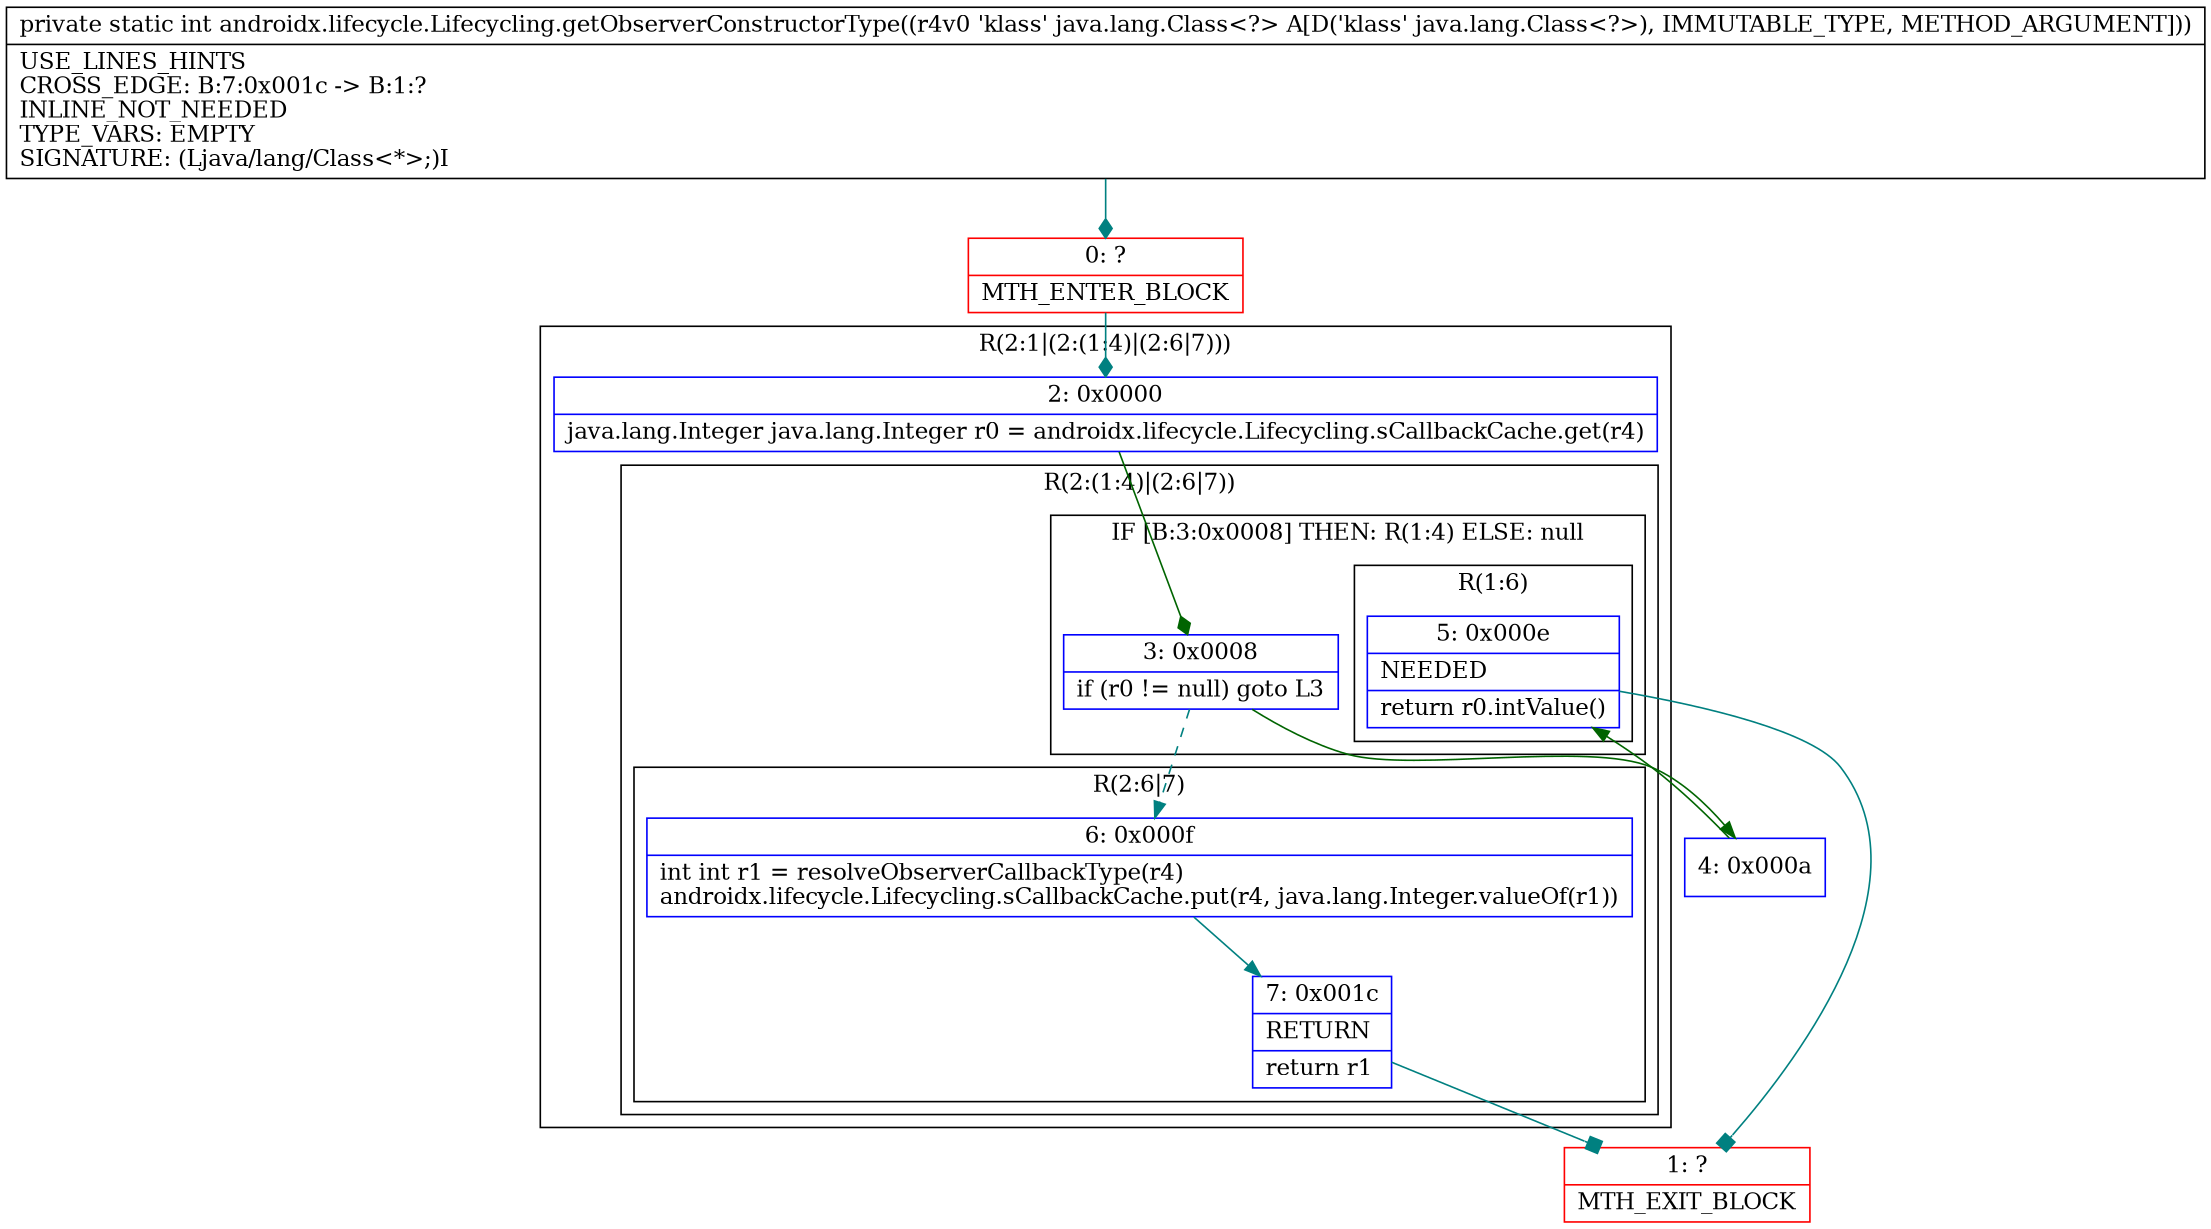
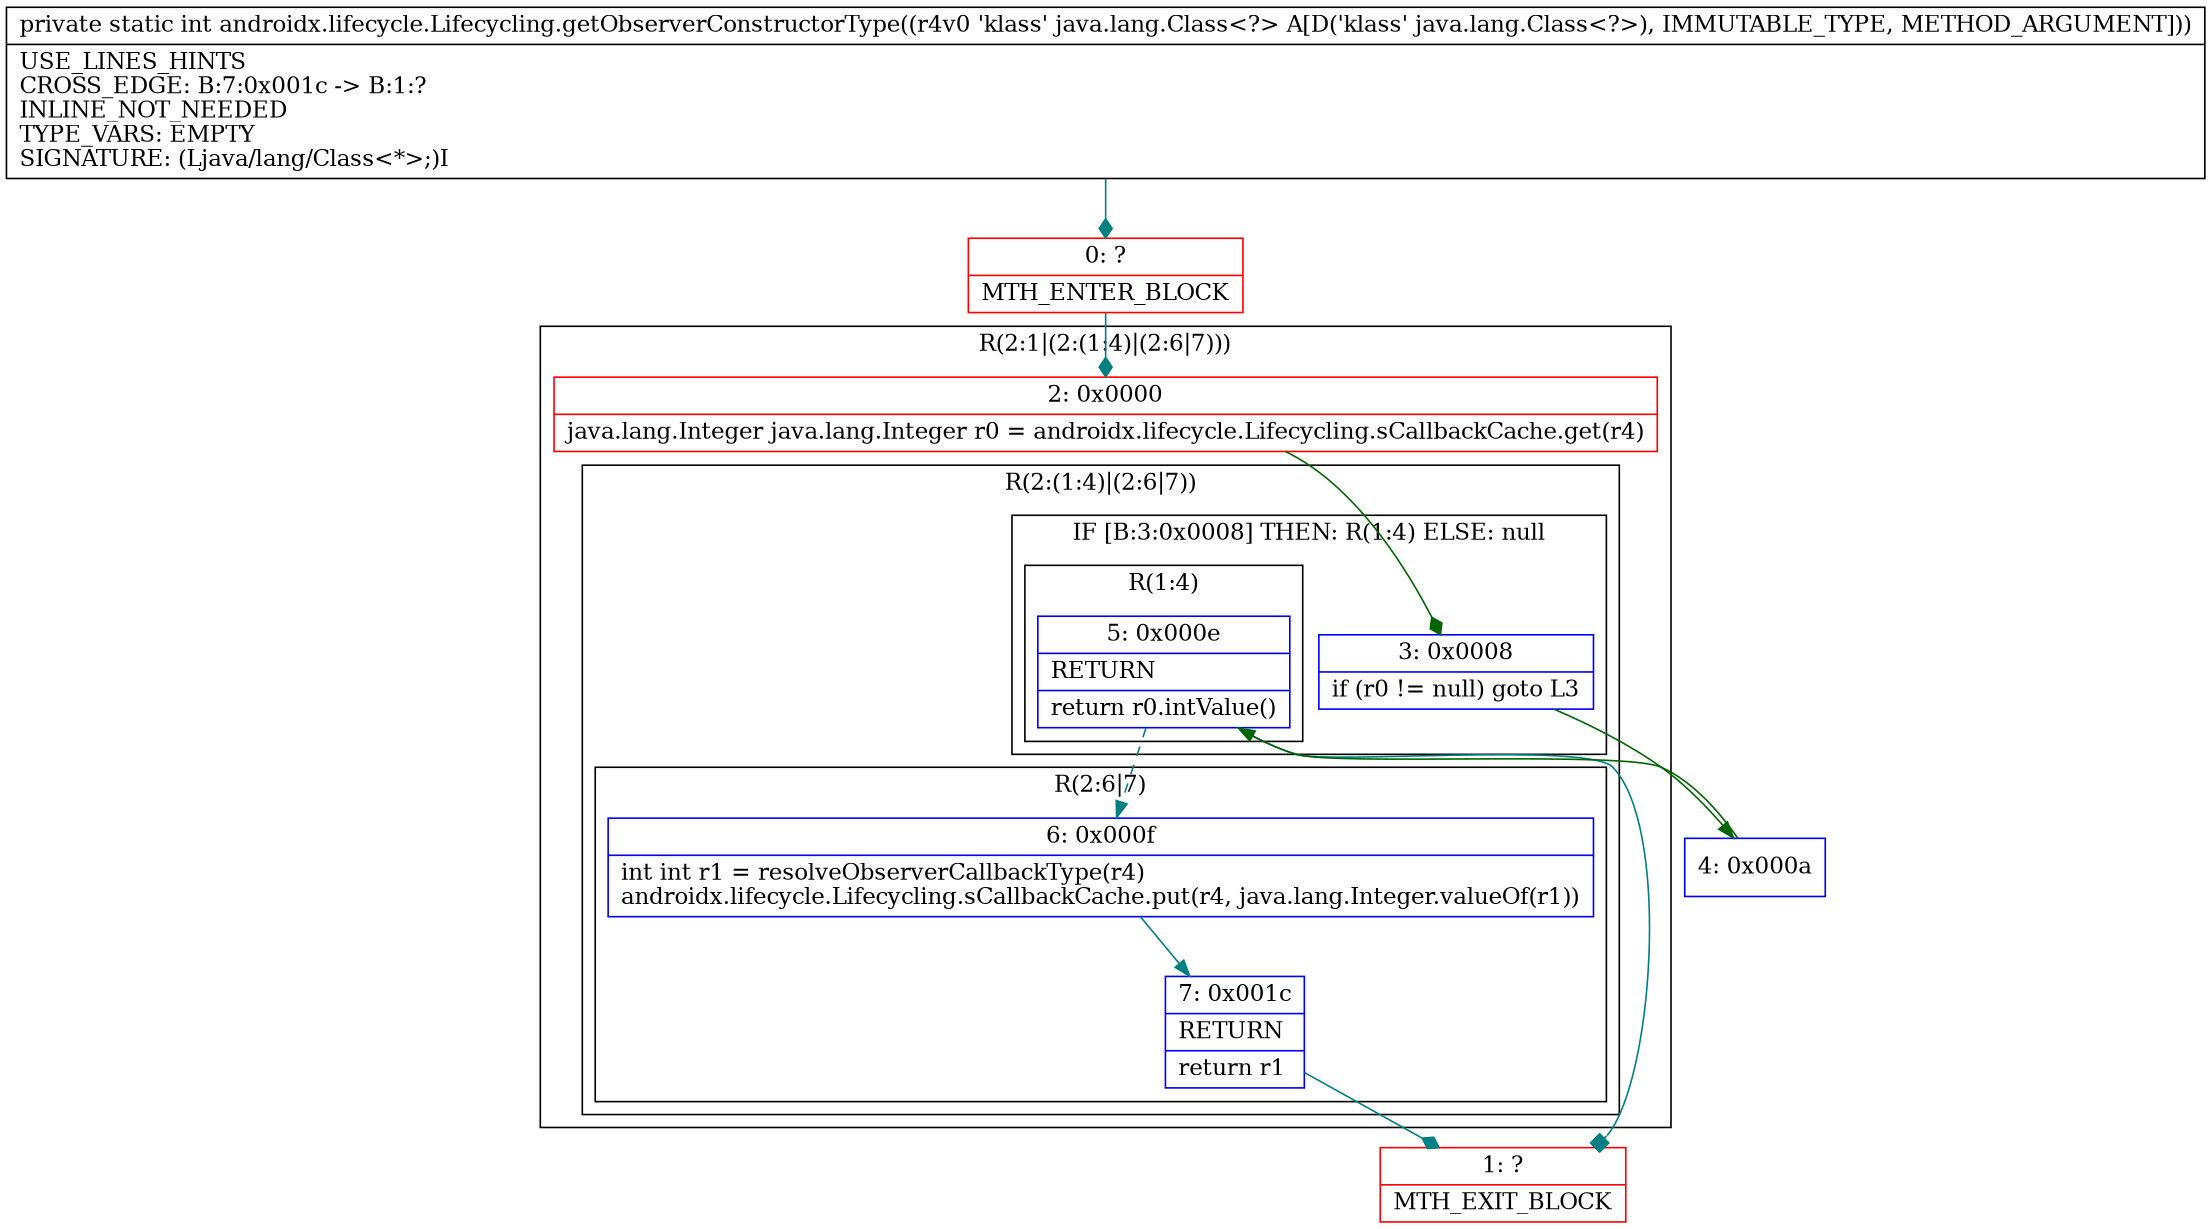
node "2: 0x0000": color blue -> red
cluster "R(1:6)": label "R(1:6)" -> "R(1:4)"
node "5: 0x000e": text "NEEDED" -> "RETURN"
edge "3: 0x0008" -> "6: 0x000f": now "5: 0x000e" -> "6: 0x000f"
edge "7: 0x001c" -> "1: ?": arrowhead box -> diamond
